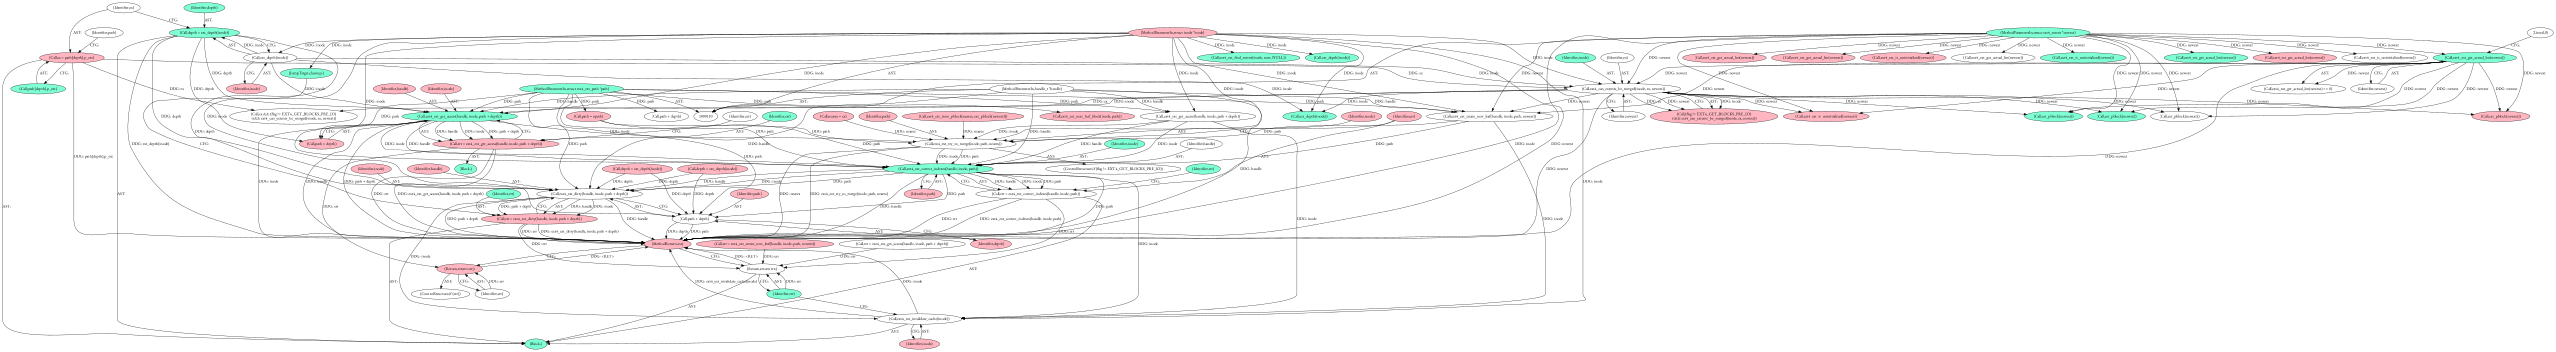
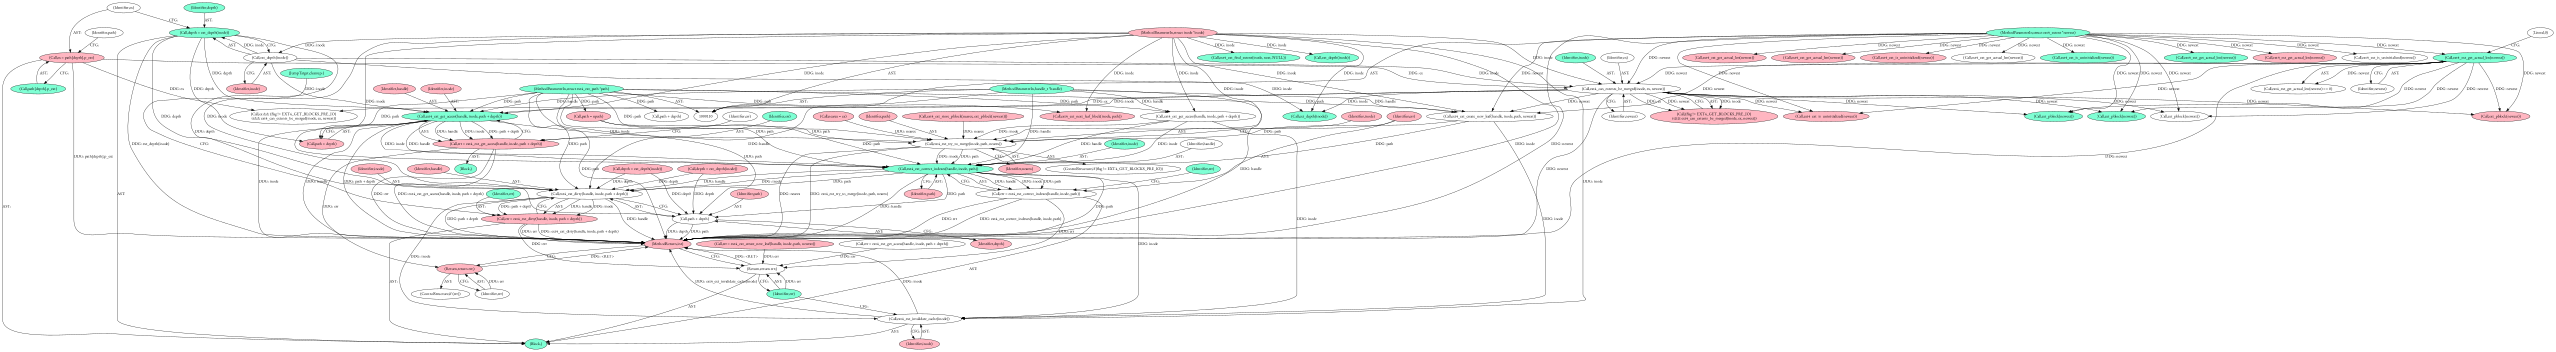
edge "(MethodParameterIn,struct inode *inode)" -> "(JumpTarget,cleanup:)": now "(MethodParameterIn,struct inode *inode)" -> "(Call,ext4_ext_next_leaf_block(inode, path))"
node "(MethodParameterIn,handle_t *handle)": fillcolor white -> aquamarine
edge "(MethodParameterIn,struct ext4_ext_path *path)" -> "(Call,ext4_ext_try_to_merge(inode, path, nearex))": added, label "DDG: path"
node "(Identifier,nearex)": added
edge "(MethodParameterIn,struct ext4_ext_path *path)" -> "(MethodReturn,int)": added, label "DDG: path"
